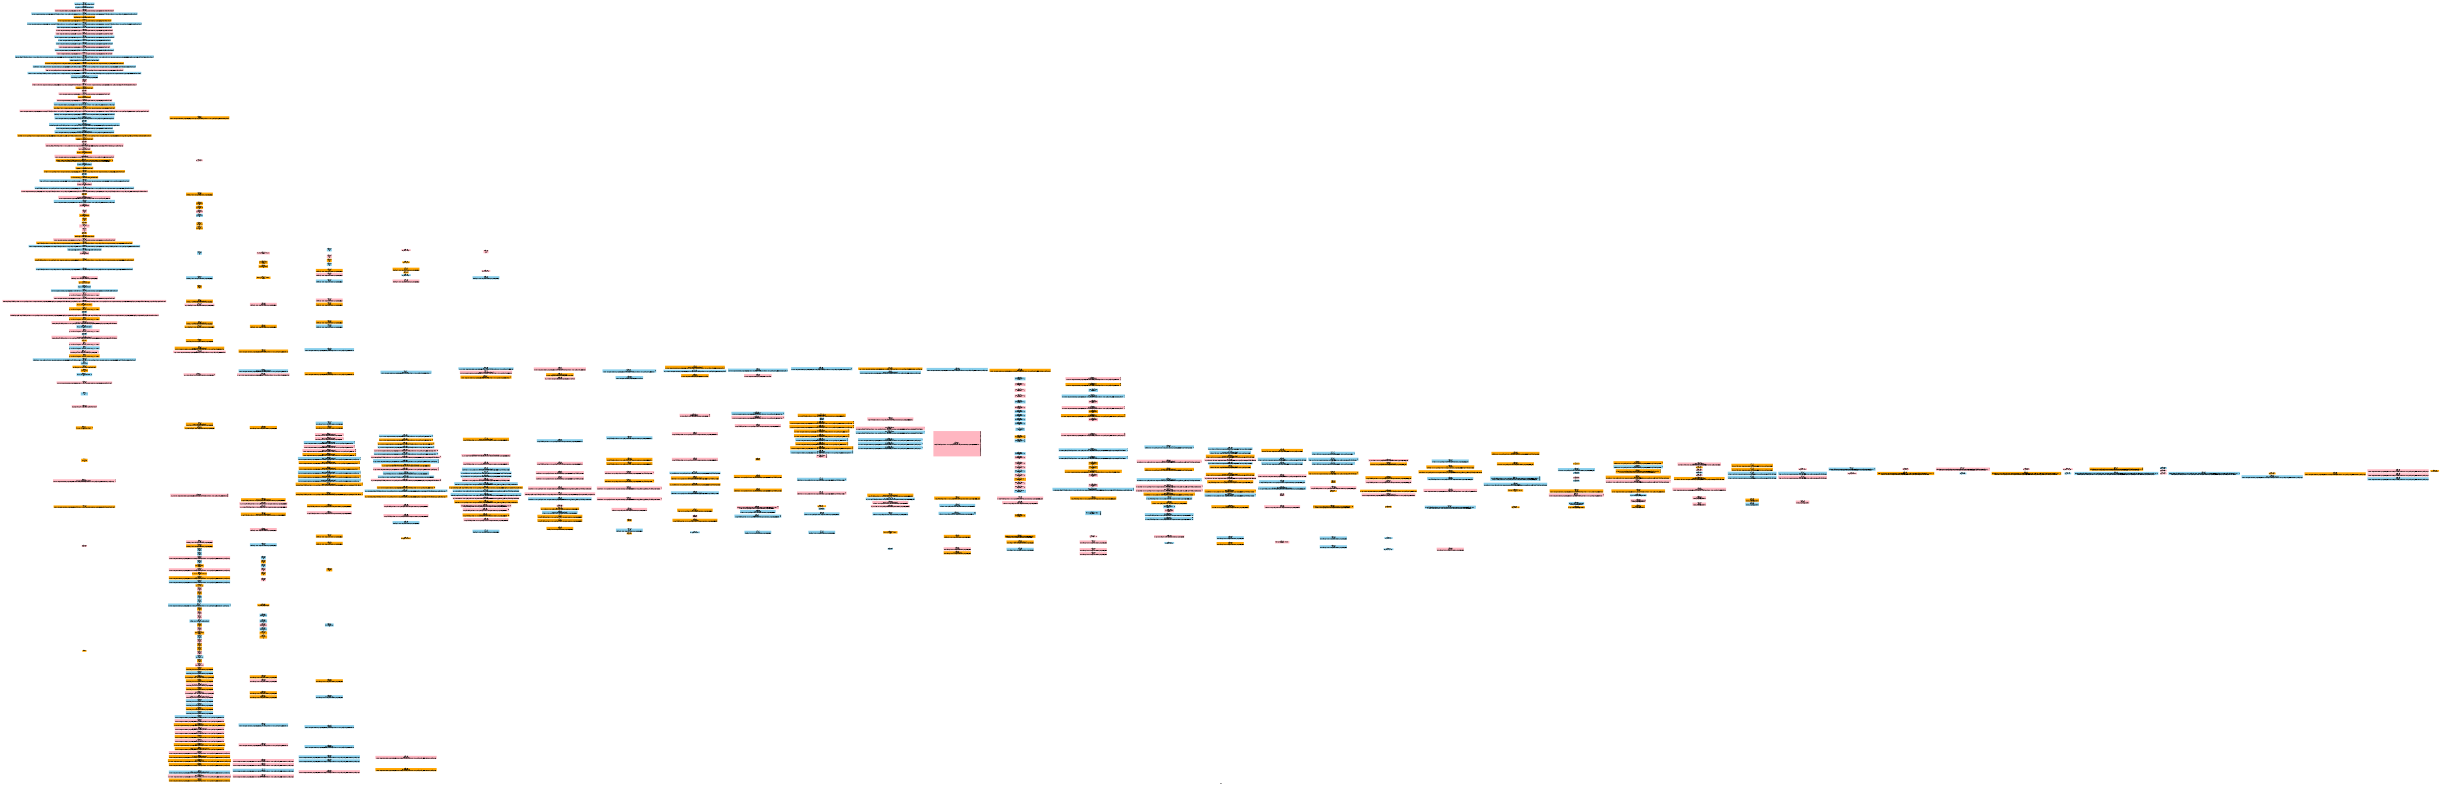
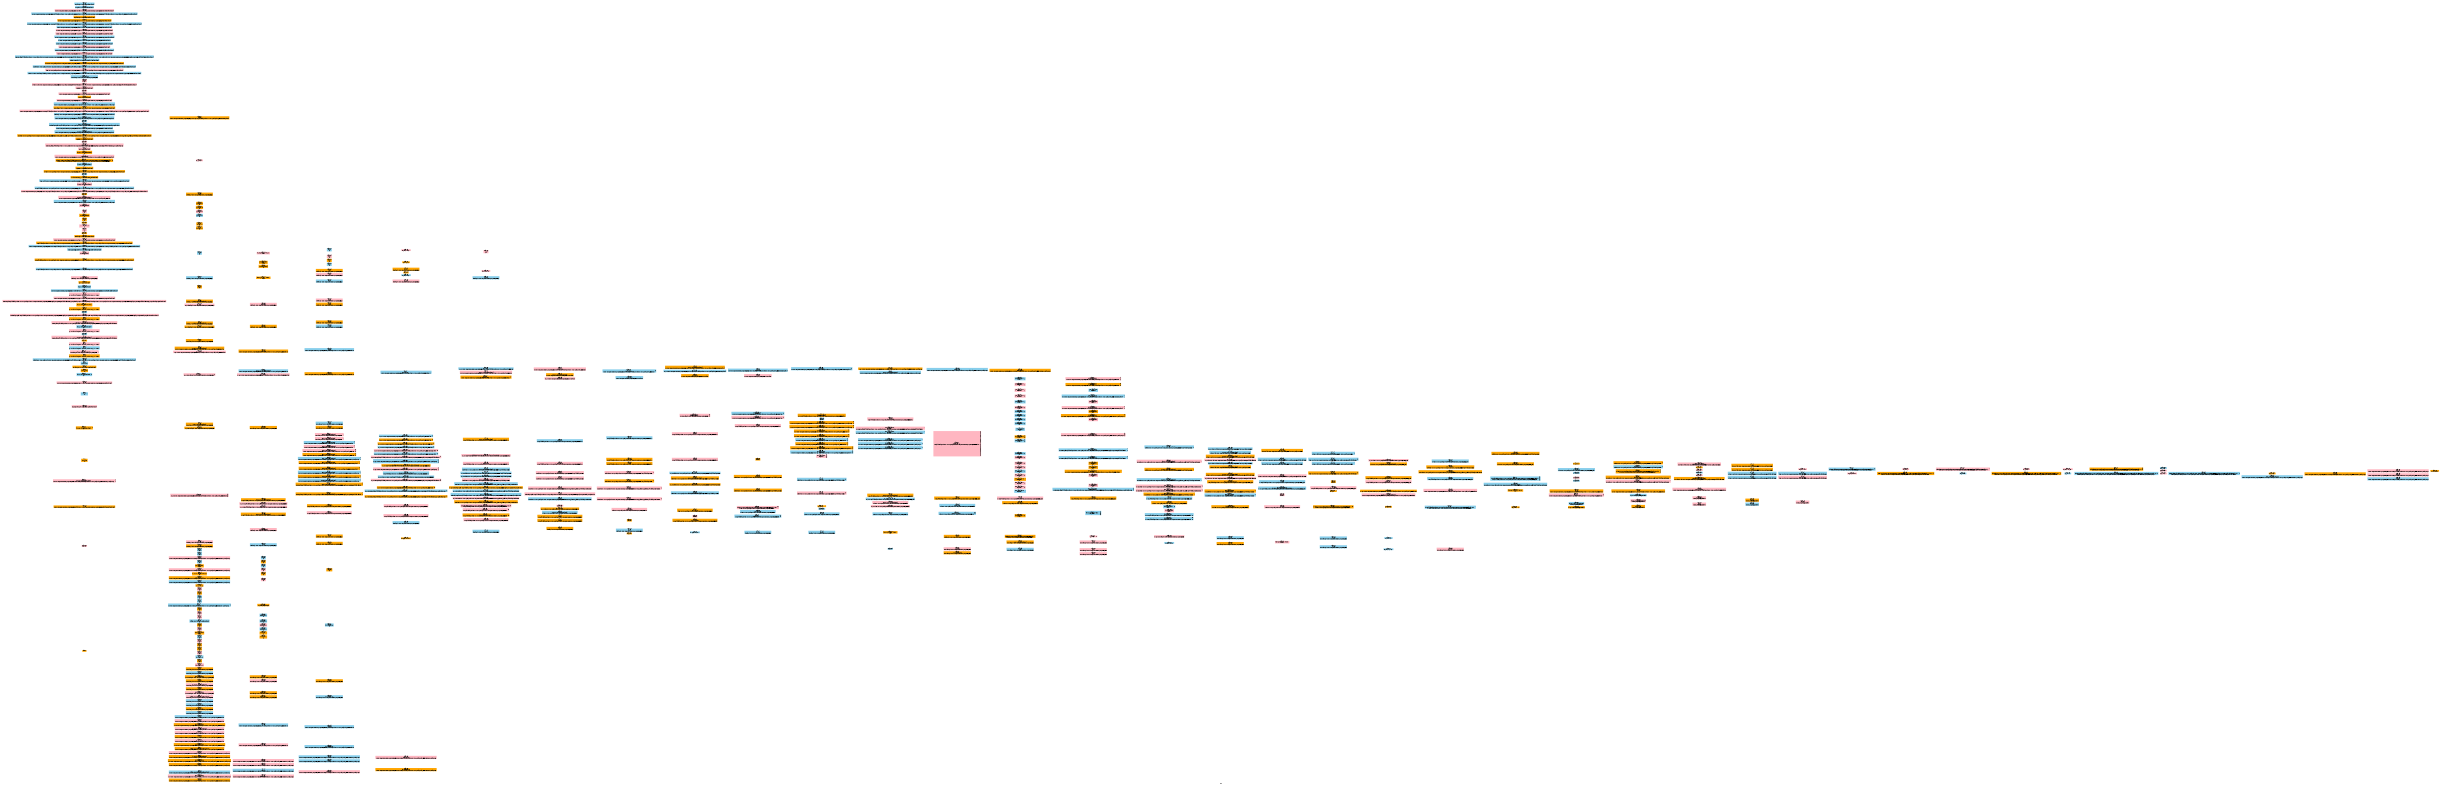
node "NodeID: 36": fillcolor orange -> lightpink
node "NodeID: 339": fillcolor lightpink -> orange
